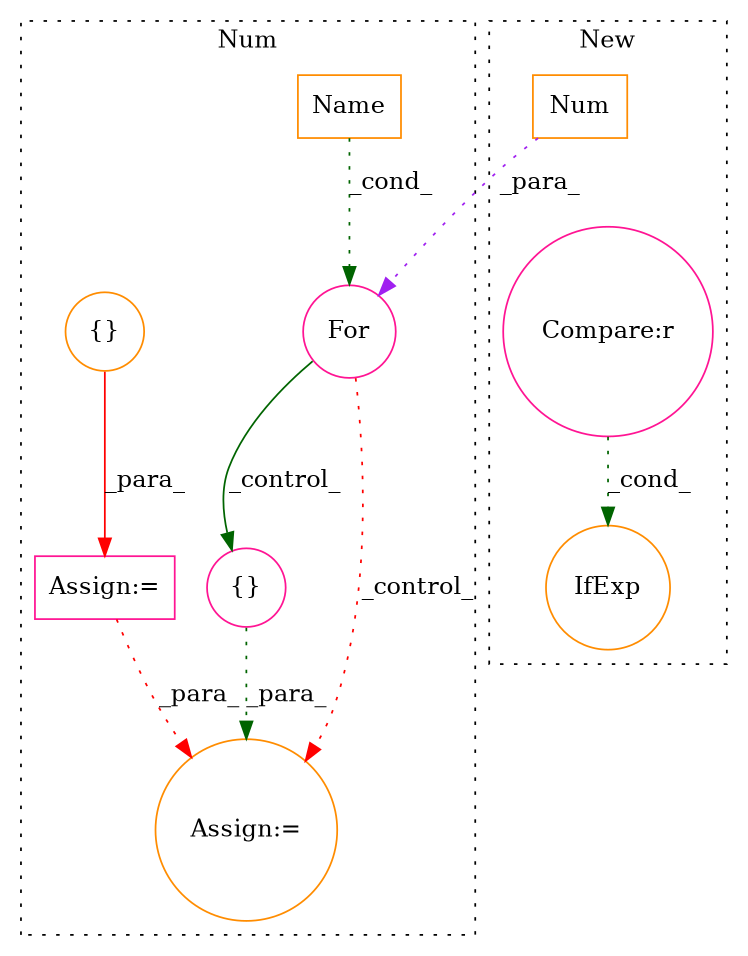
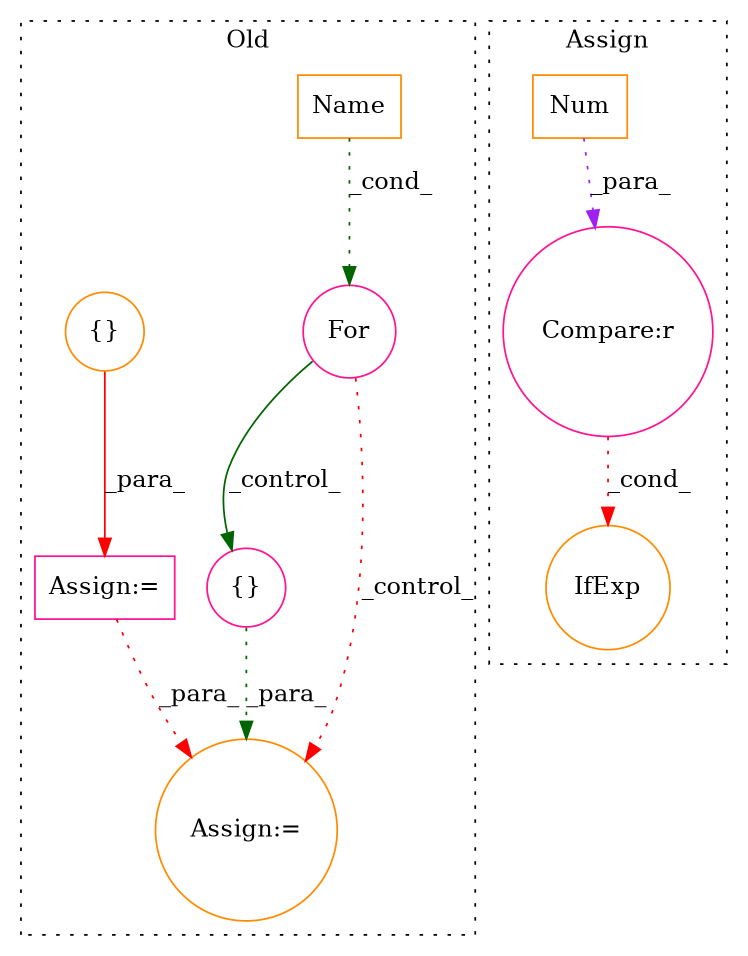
cluster "Num": label "Num" -> "Old"
cluster "New": label "New" -> "Assign"
edge "Num" -> "For": now "Num" -> "Compare:r"
edge "Compare:r" -> "IfExp": color darkgreen -> red
